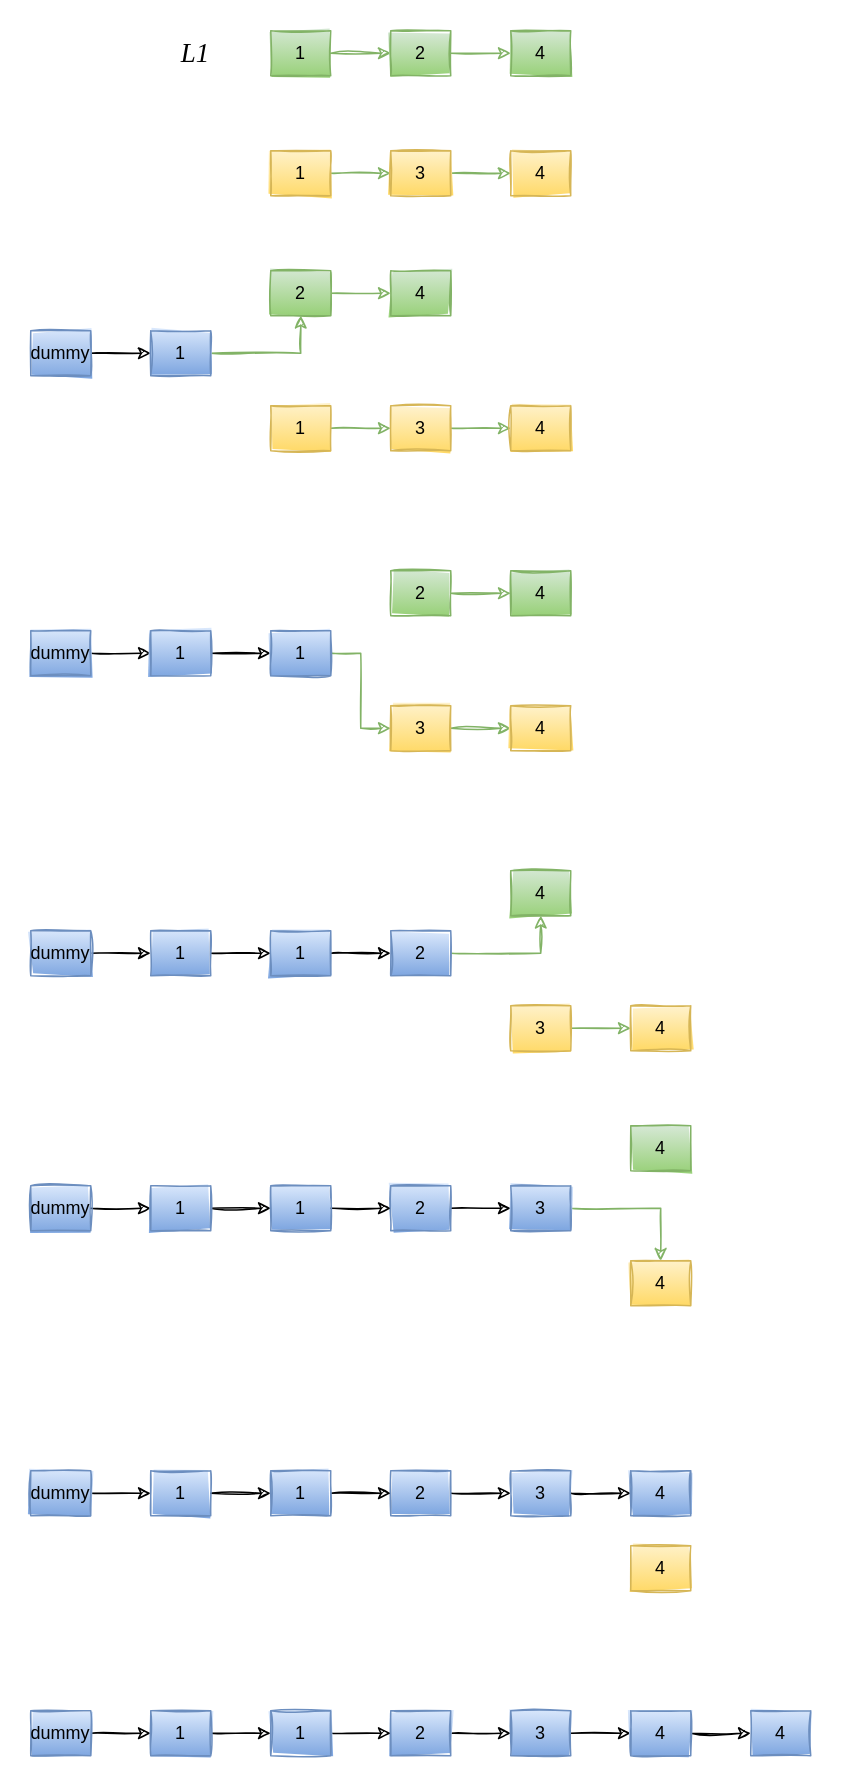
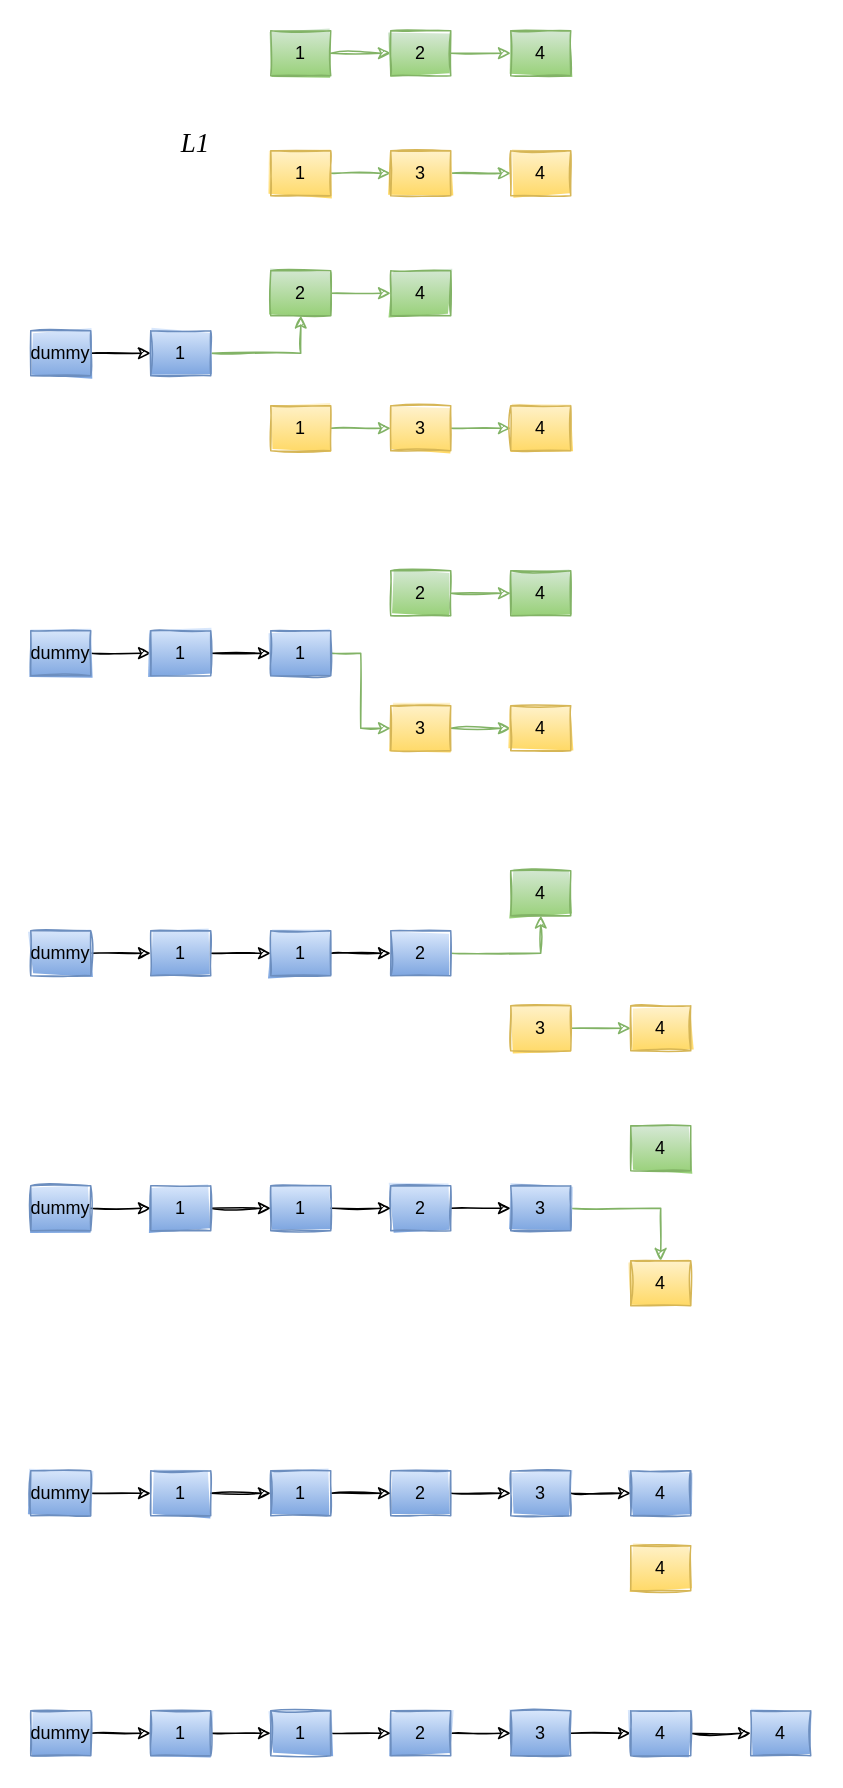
node "L1": moved (196, 53) -> (196, 143)
